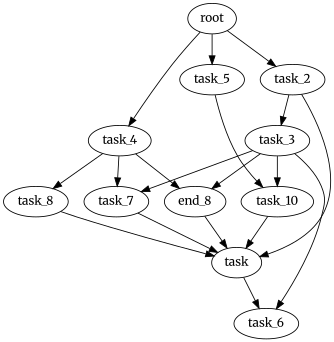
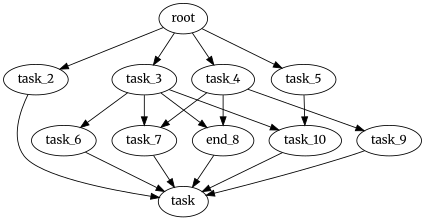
edge "task_2" -> "task_3": now "root" -> "task_3"
node "task_8": label "task_8" -> "task_9"
edge "task" -> "task_6": reversed
